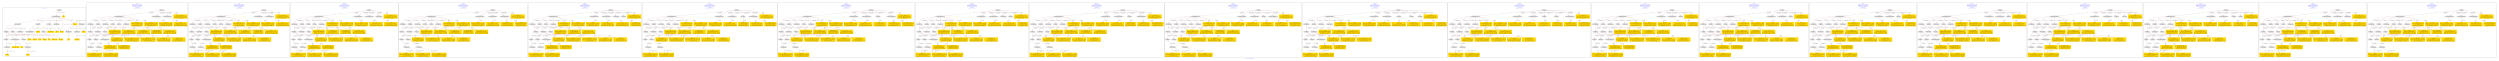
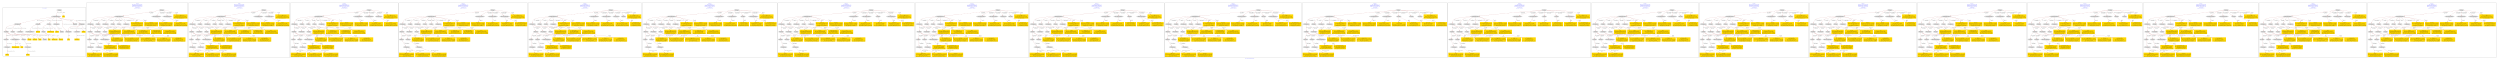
node "Object_URI": fillcolor gold -> lightgray
node "Dimension": fillcolor gold -> lightgray
node "DateOfWork": fillcolor gold -> lightgray
